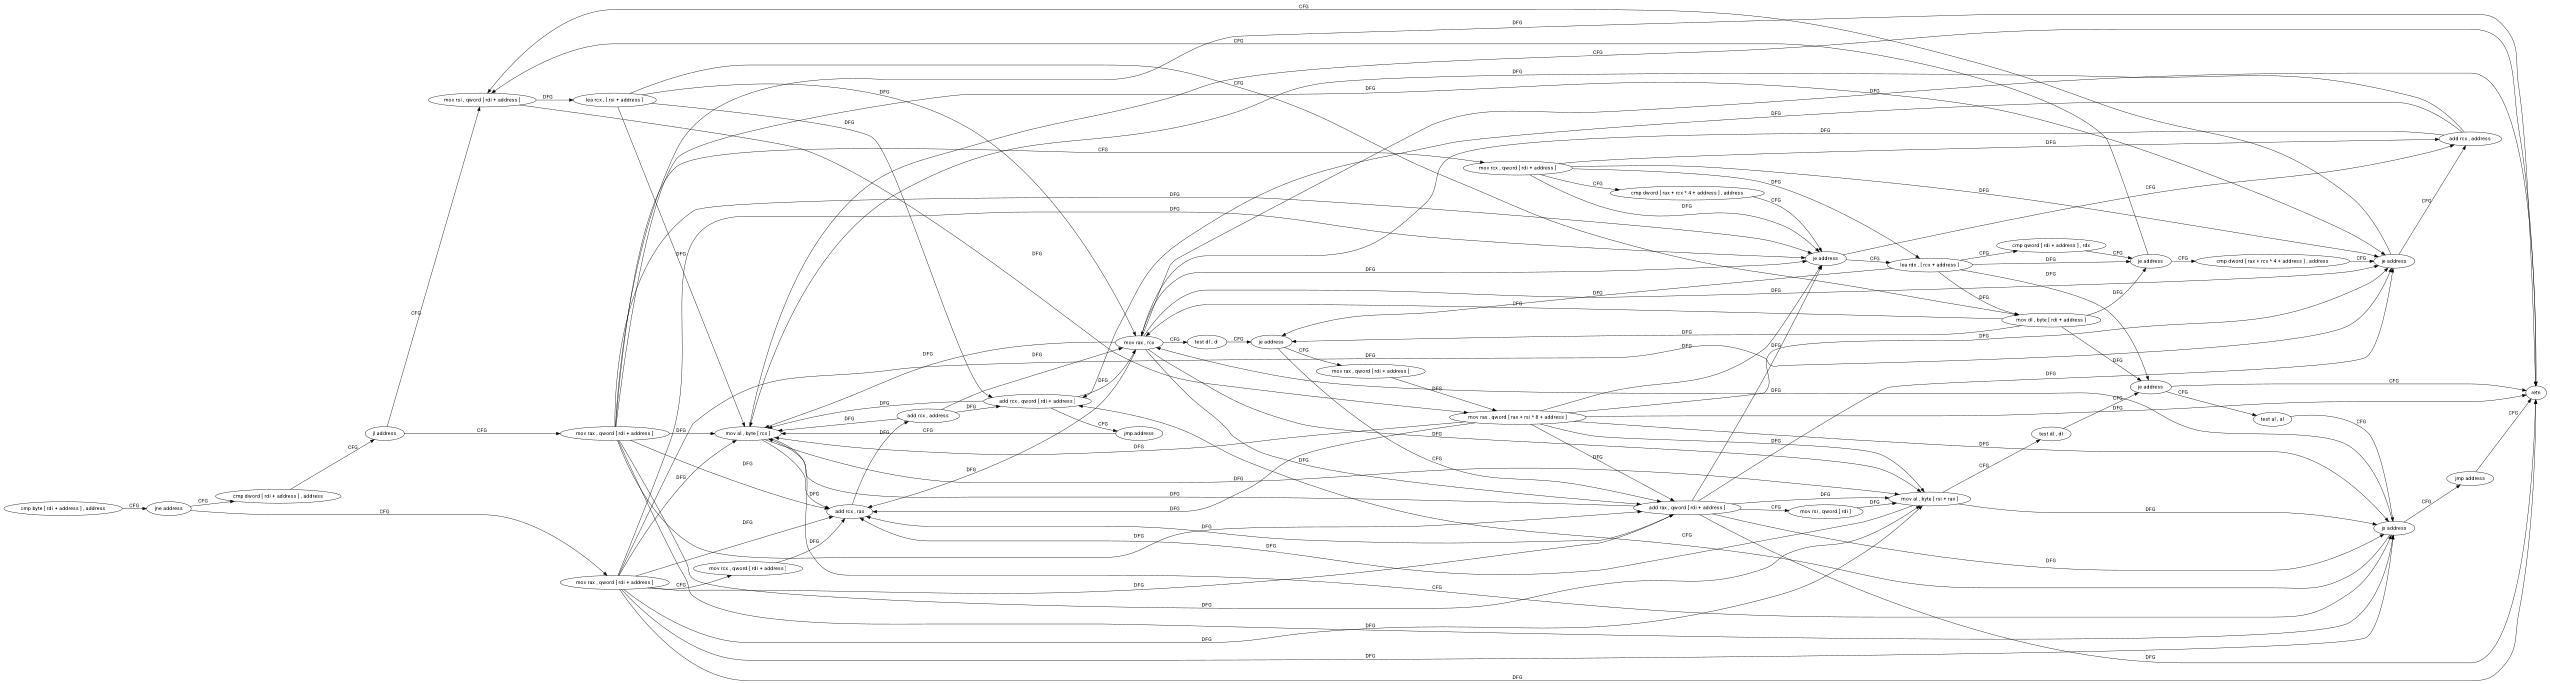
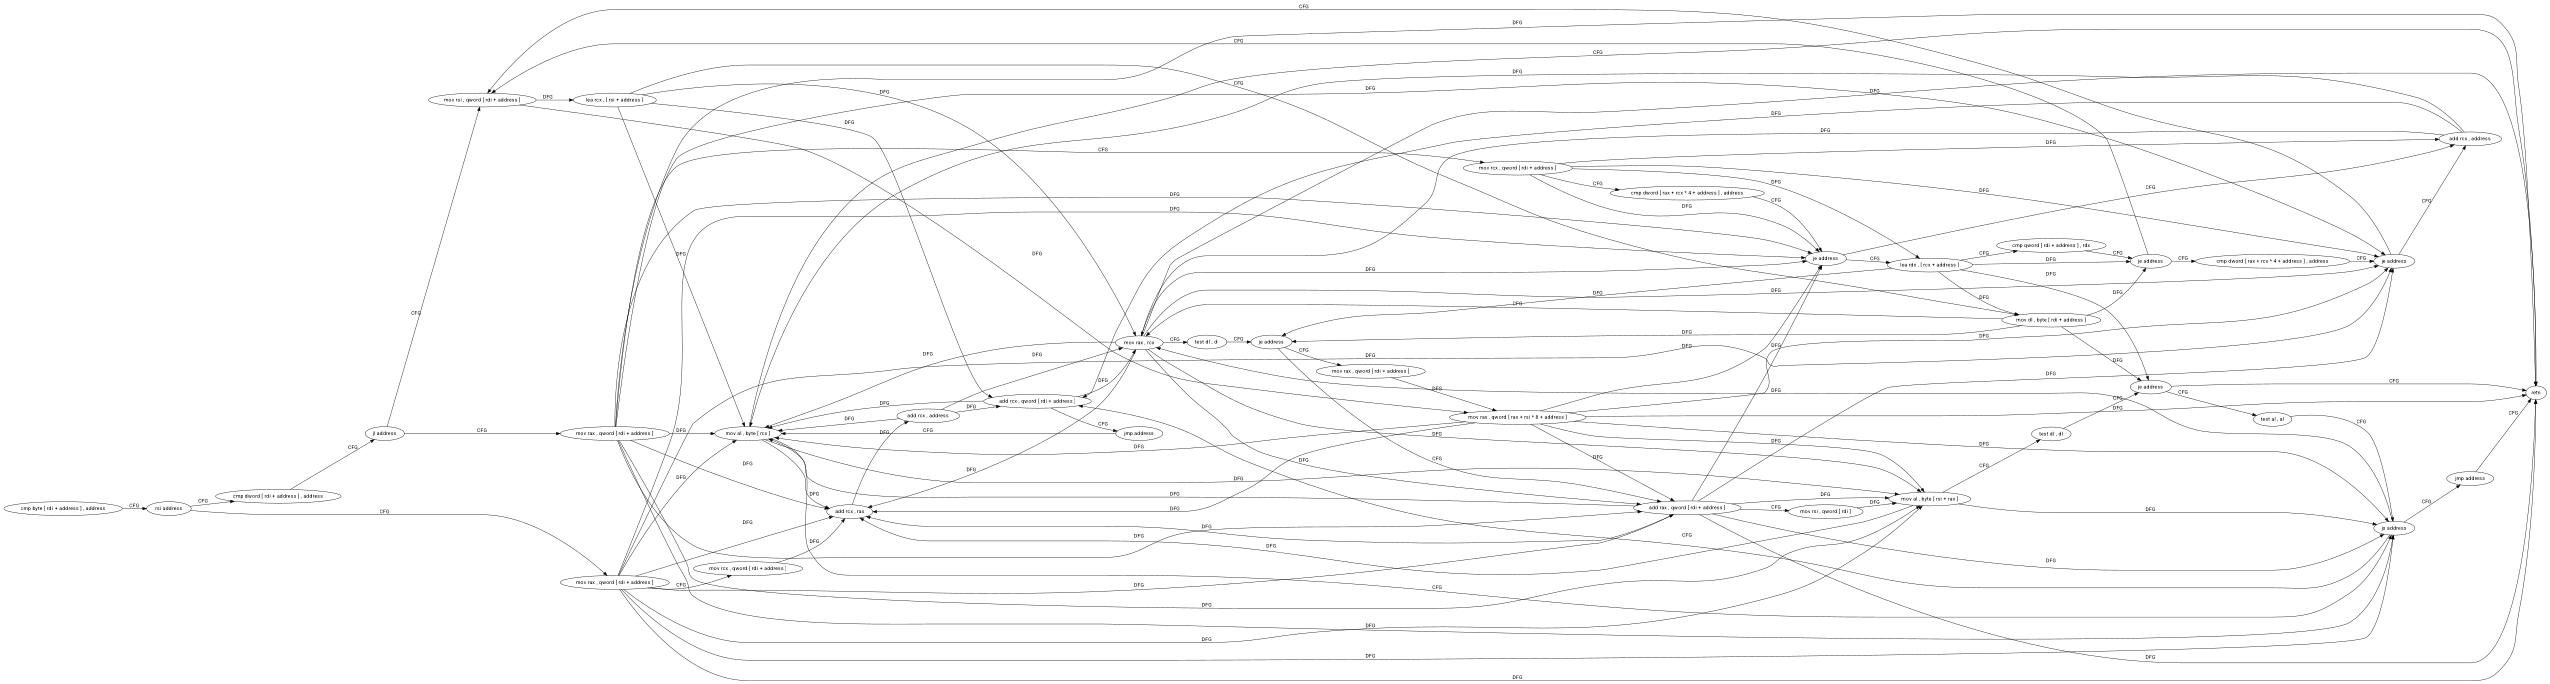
node "jne address": label "jne address" -> "rsi address"
